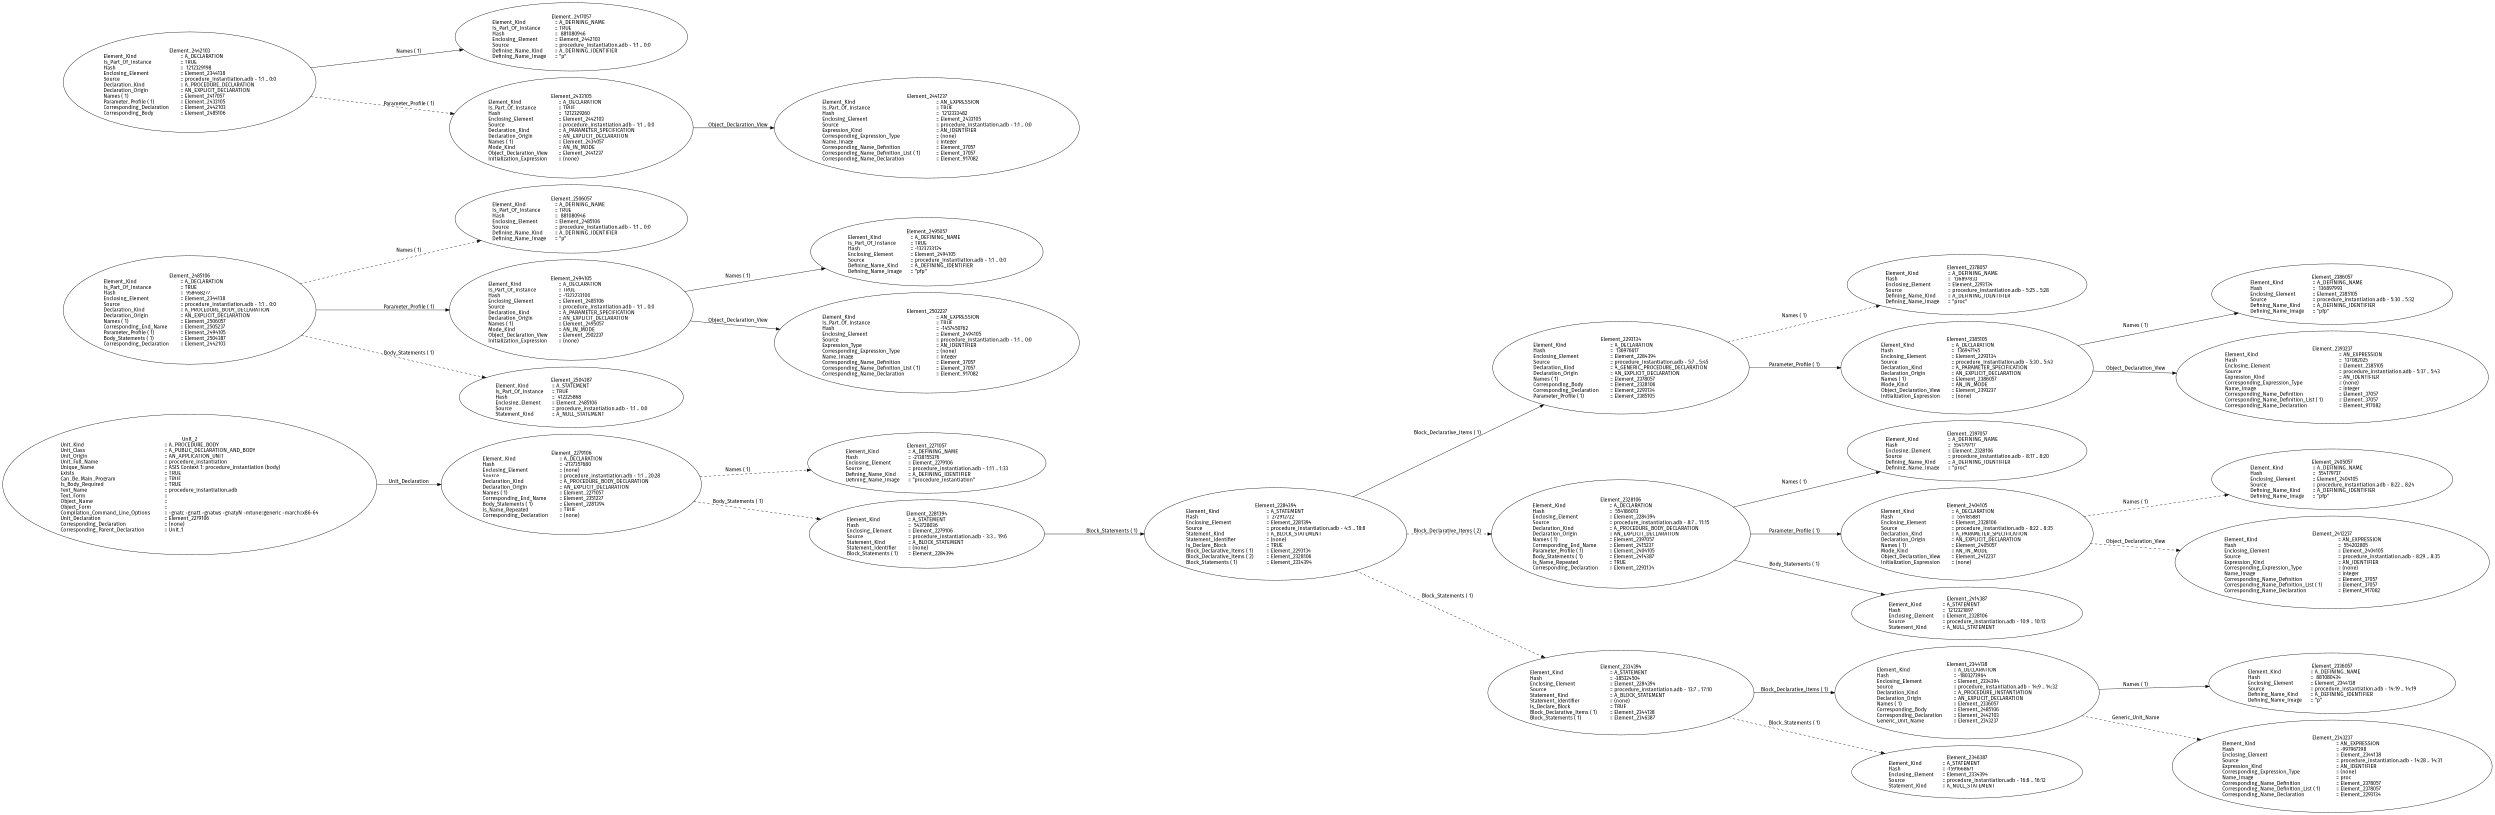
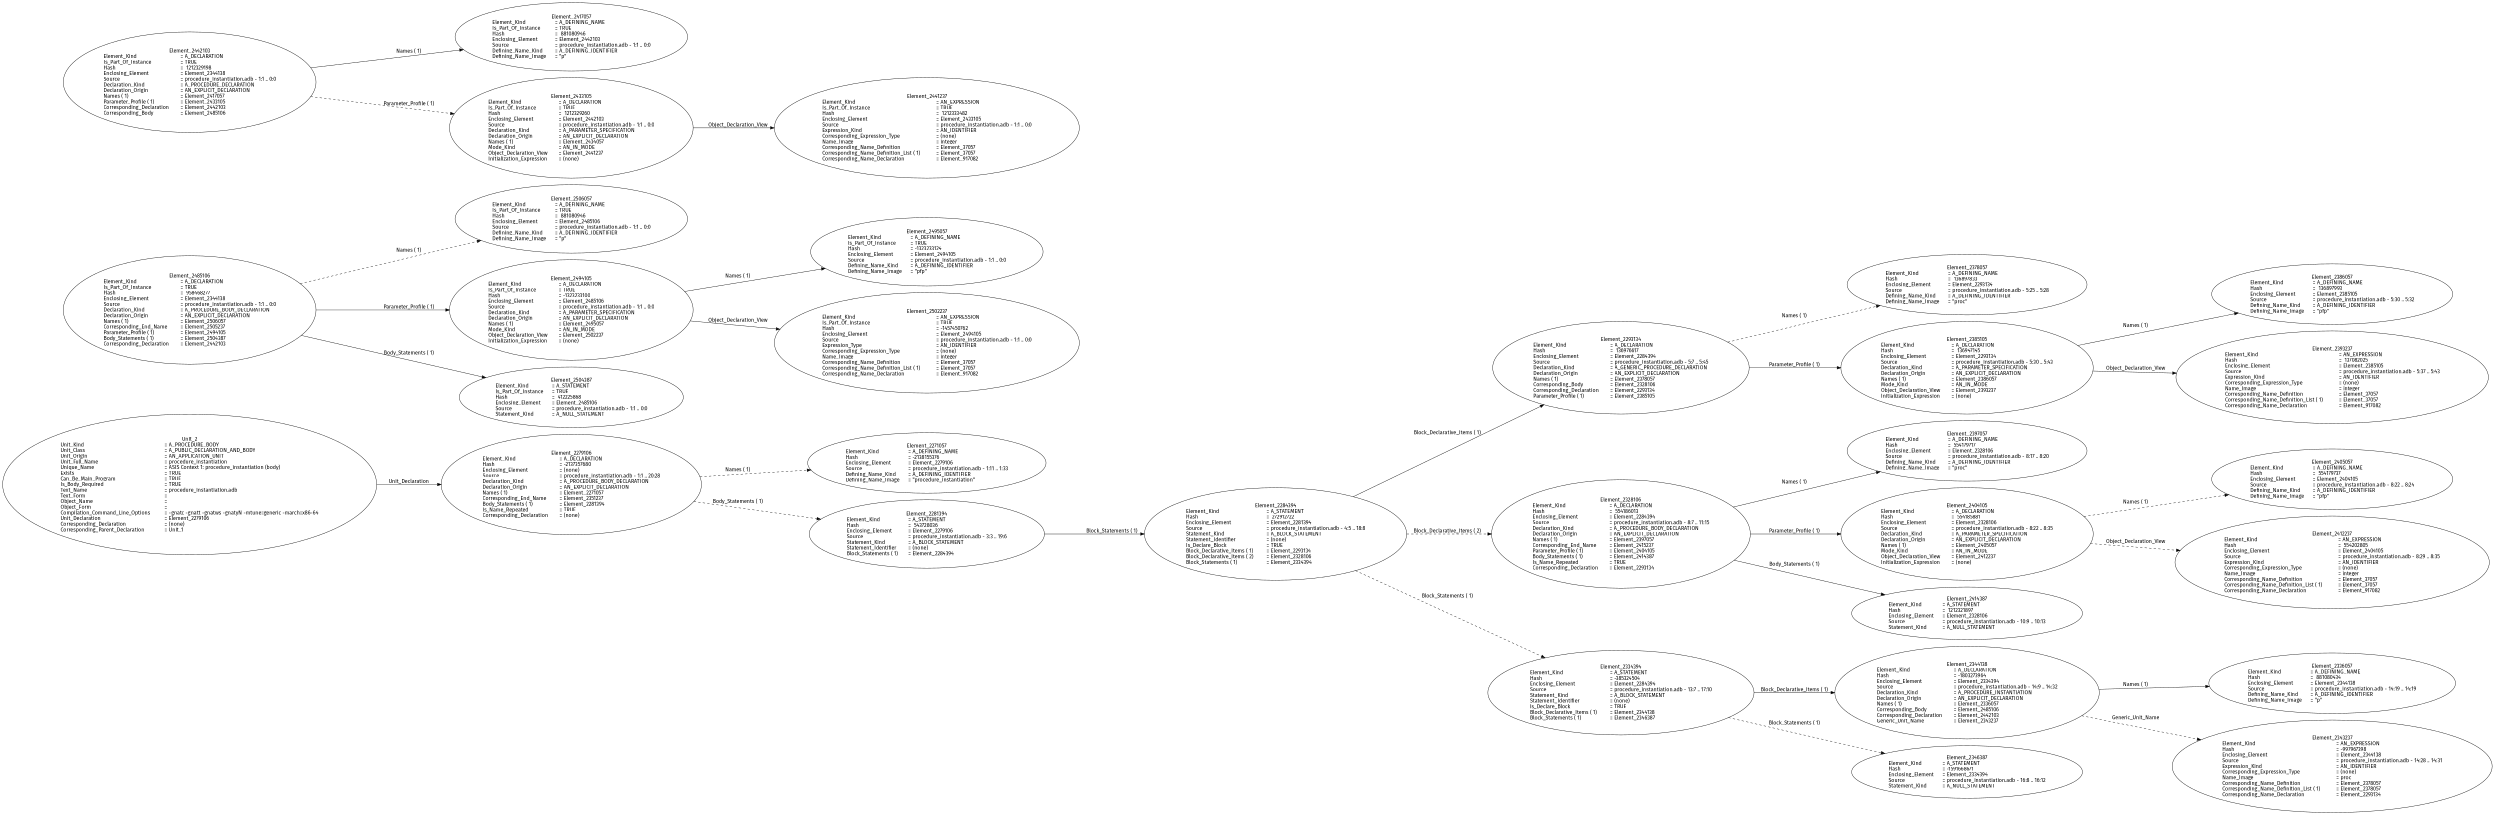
edge "Element_2485106" -> "Element_2504387": style dashed -> solid
